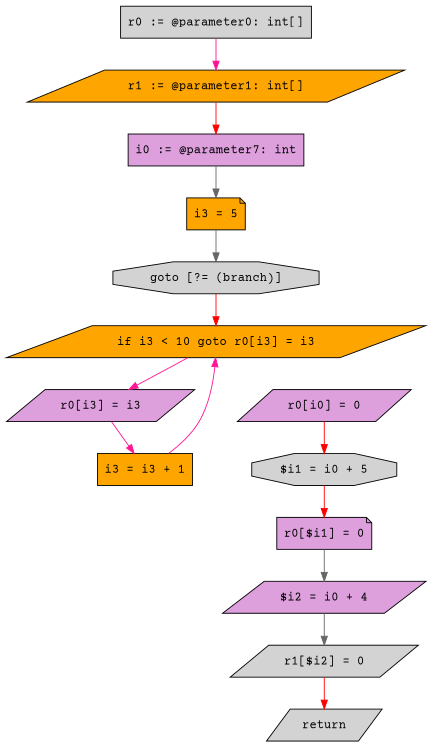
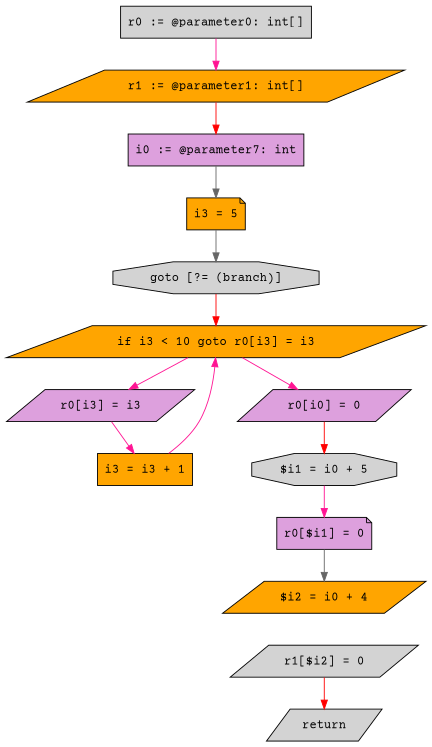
edge "if i3 < 10 goto r0[i3] = i3" -> "r0[i0] = 0": added
edge "$i1 = i0 + 5" -> "r0[$i1] = 0": color red -> deeppink
node "$i2 = i0 + 4": fillcolor plum -> orange
edge "$i2 = i0 + 4" -> "r1[$i2] = 0": removed
